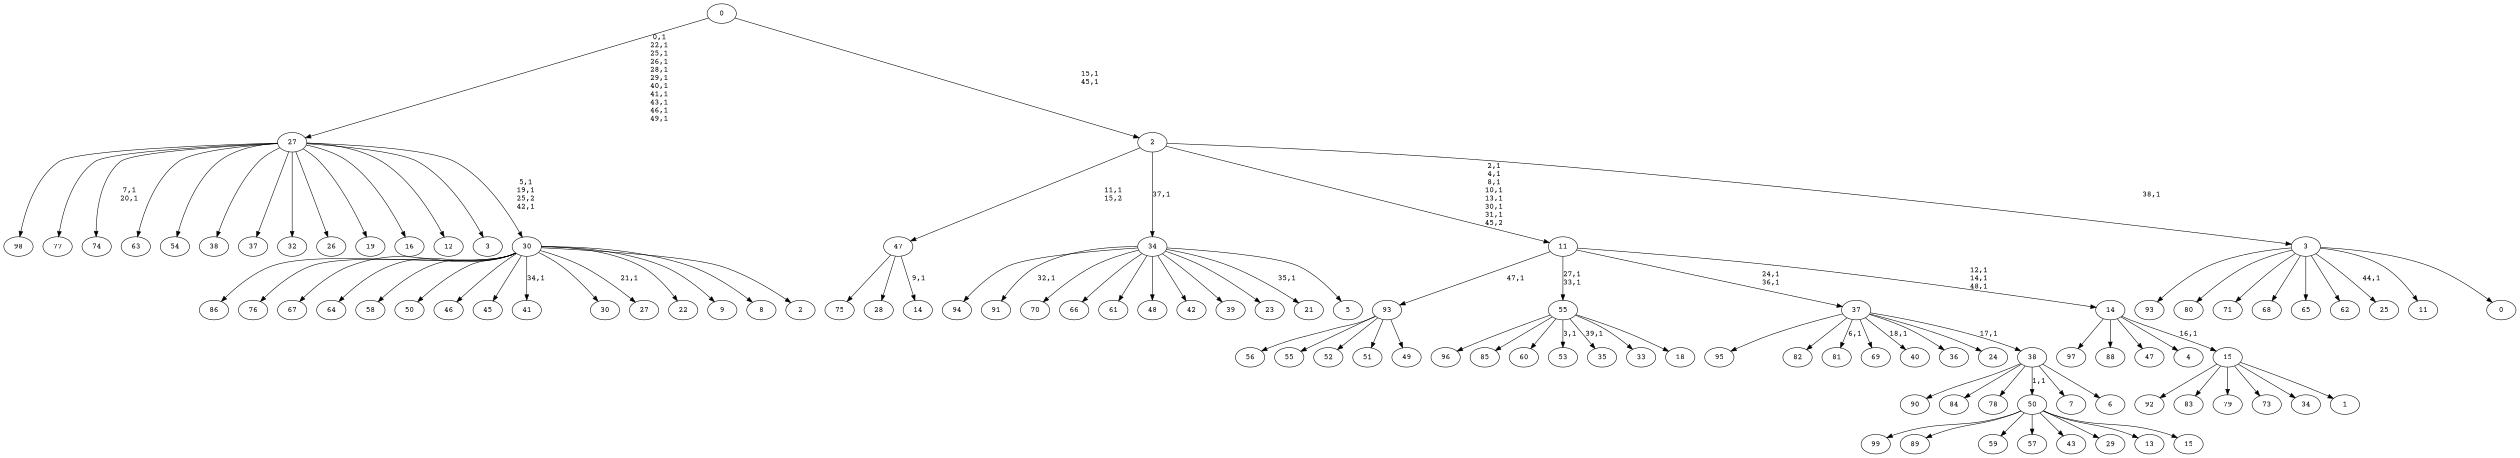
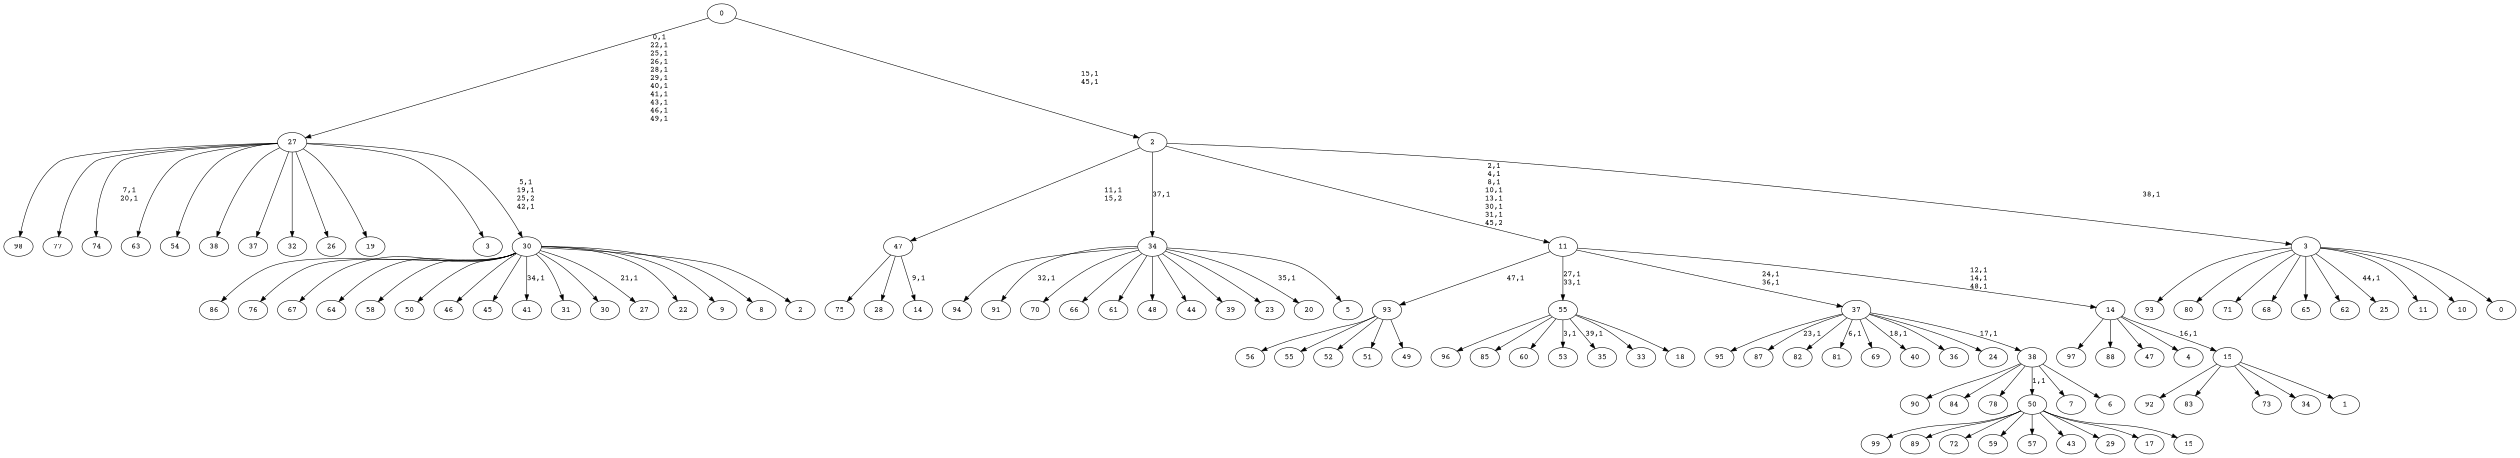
node "16": removed
node "12": removed
node "31": added
node "42": label "42" -> "44"
node "21": label "21" -> "20"
node "10": added
node "87": added
node "79": removed
node "72": added
node "13": label "13" -> "17"
